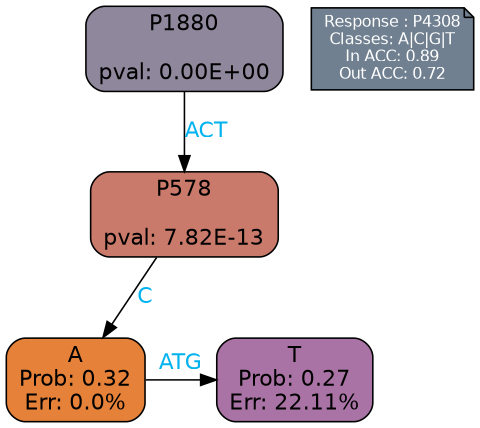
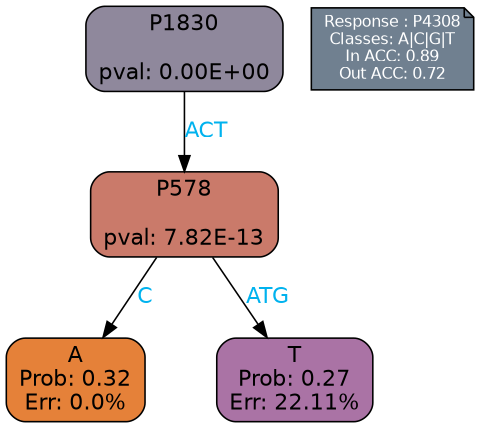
node "P1880 pval: 0.00E+00": label "P1880 pval: 0.00E+00" -> "P1830 pval: 0.00E+00"
edge "A Prob: 0.32 Err: 0.0%" -> "T Prob: 0.27 Err: 22.11%": now "P578 pval: 7.82E-13" -> "T Prob: 0.27 Err: 22.11%"
